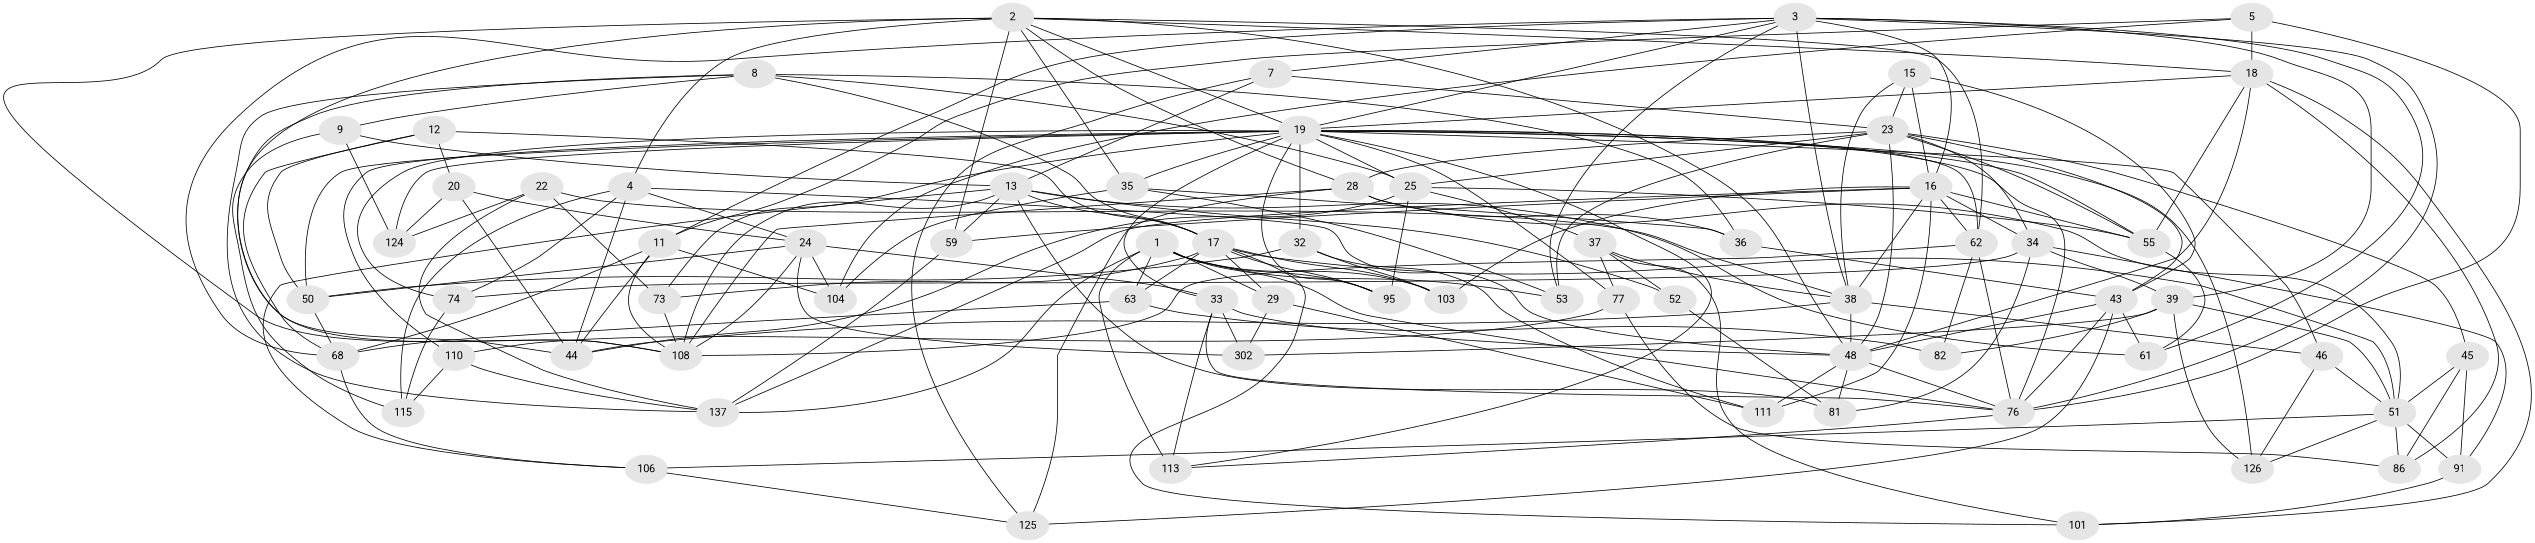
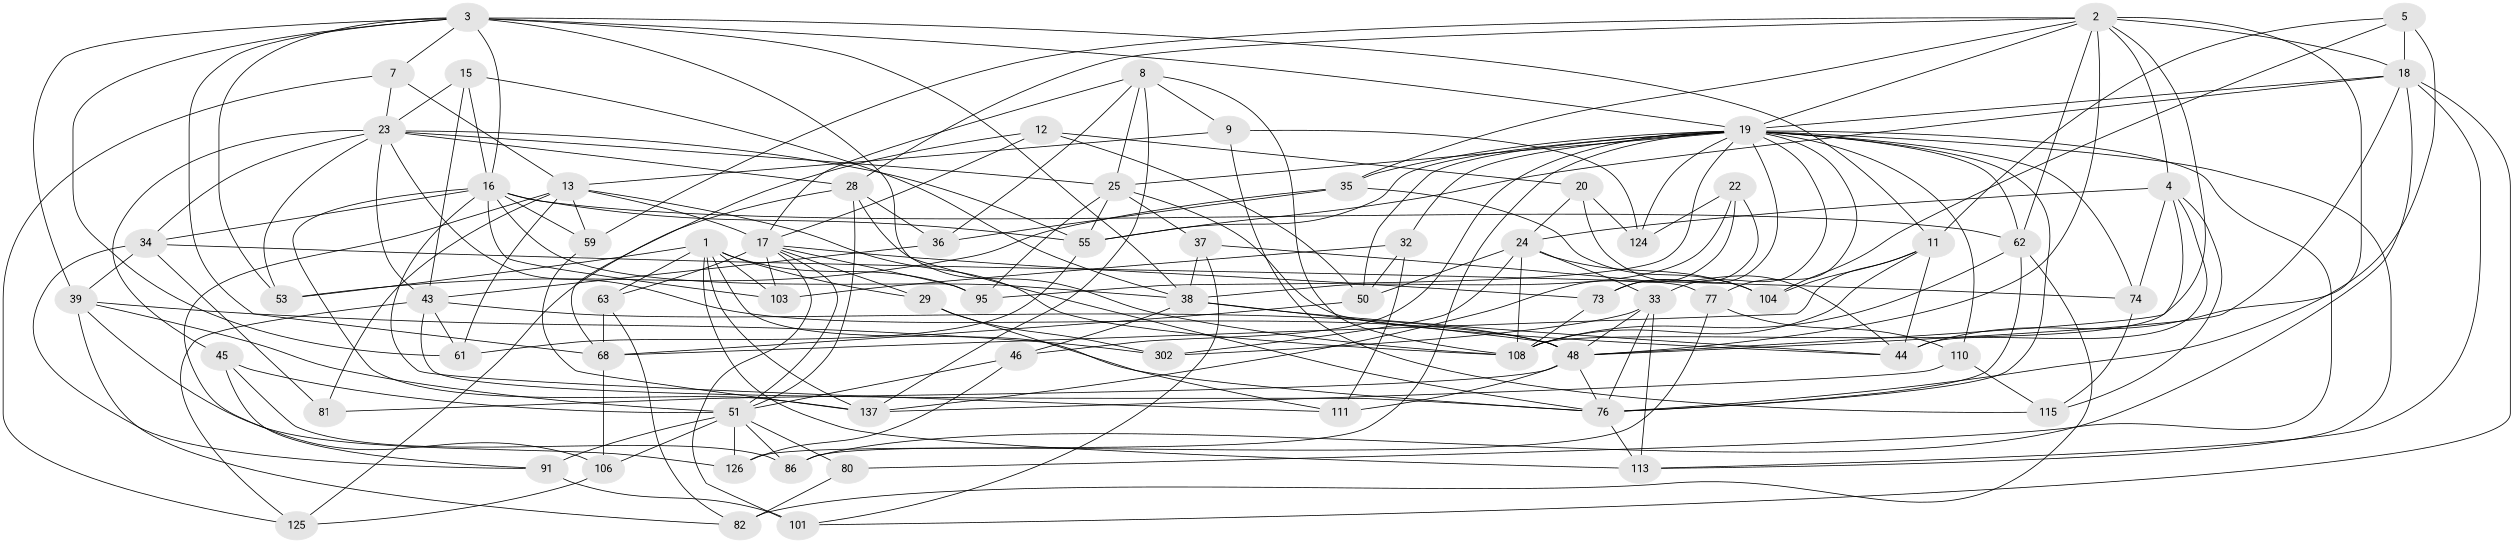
node "52": removed
edge "18" -- "113": added
node "80": added
